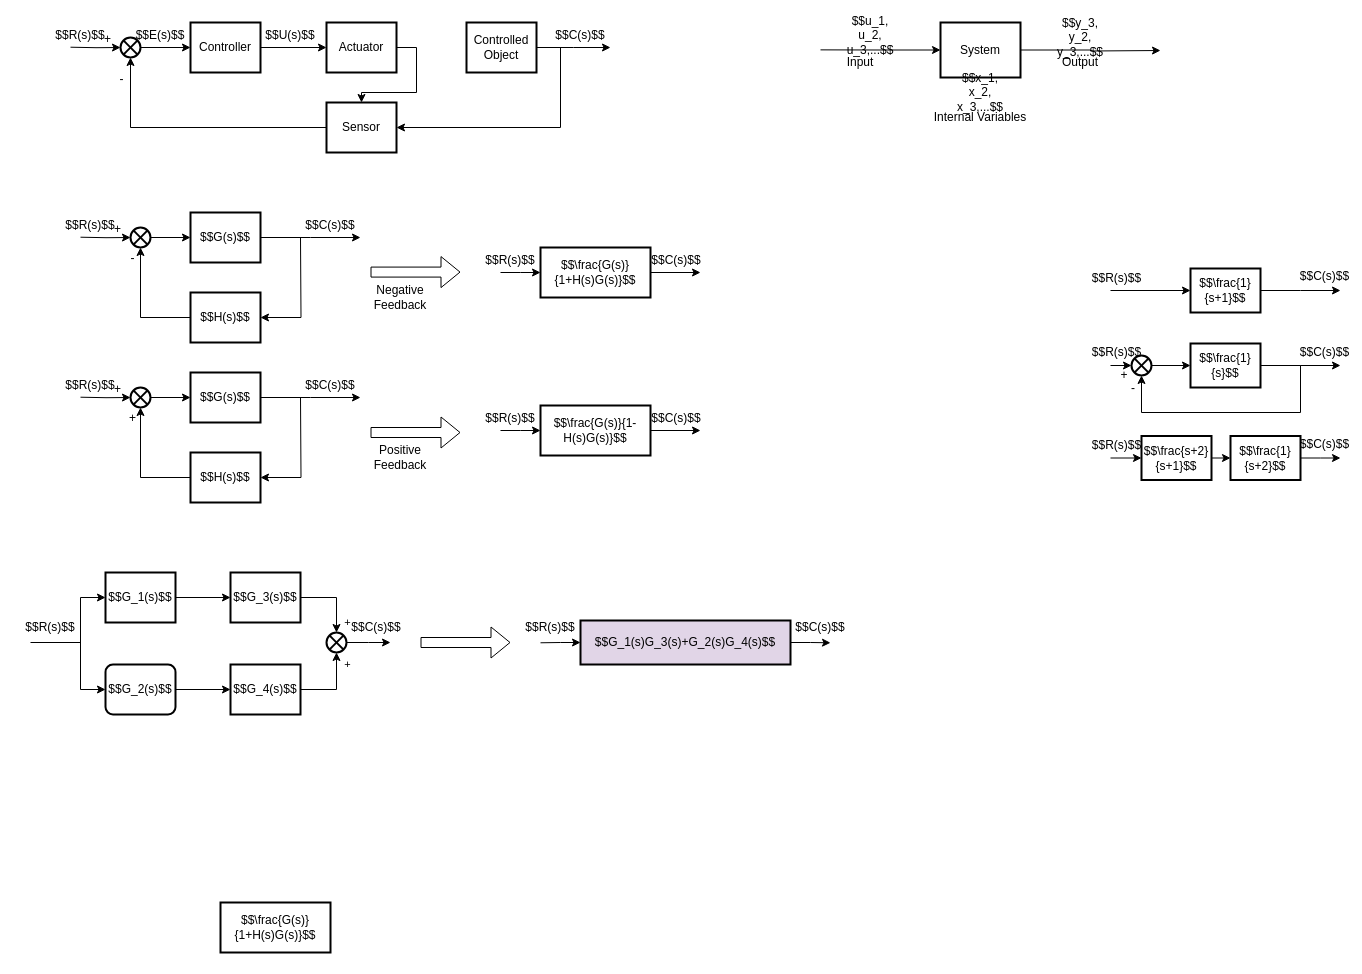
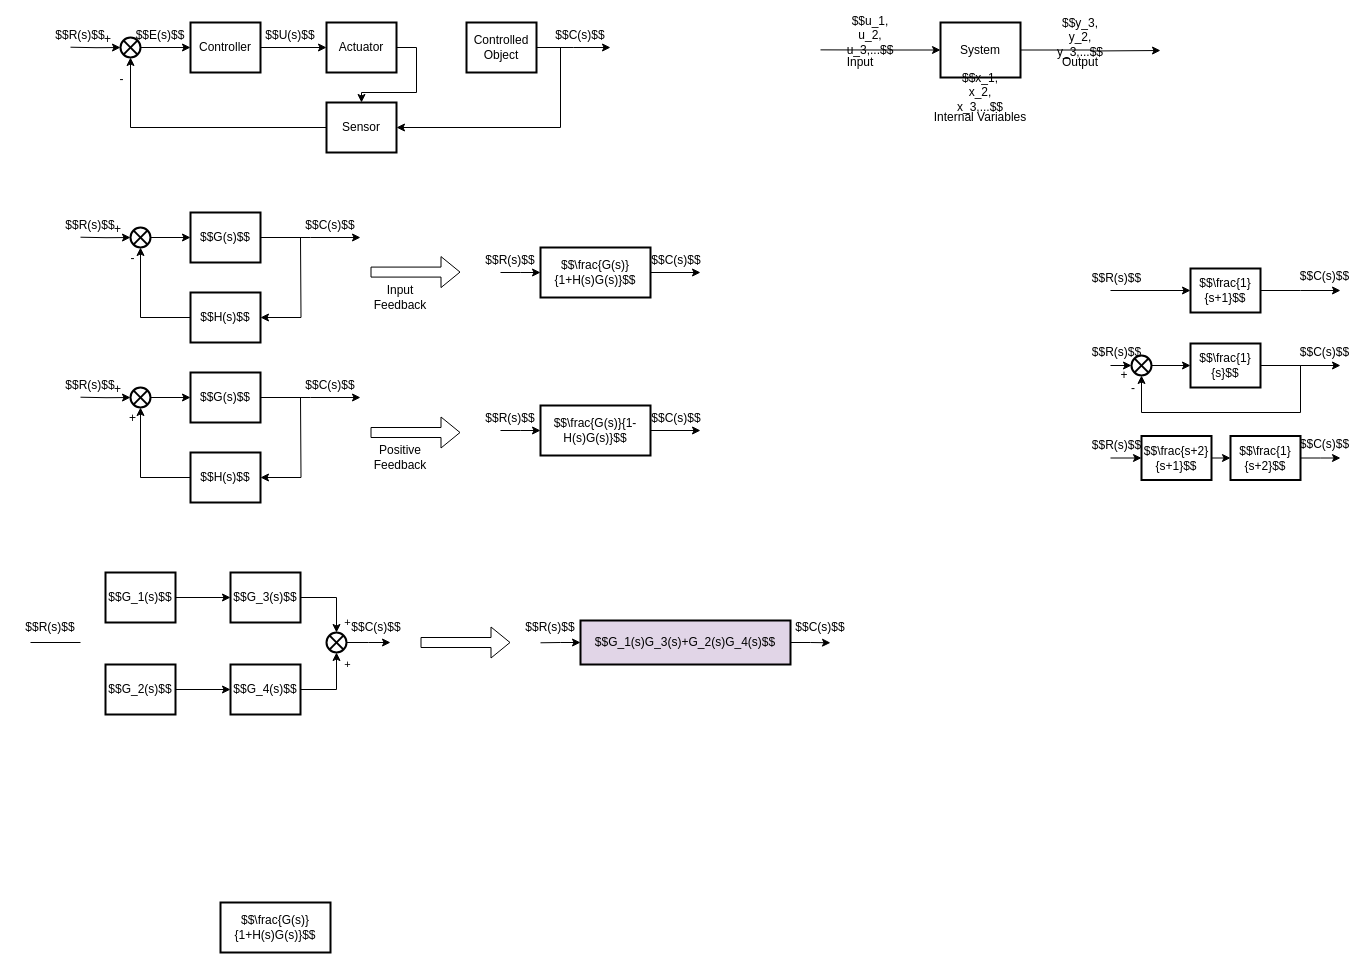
node "Negative Feedback": label "Negative Feedback" -> "Input Feedback"
edge "$$G_1(s)$$" -- "$$G_2(s)$$": removed
node "$$G_2(s)$$": shape rounded rectangle -> rectangle
